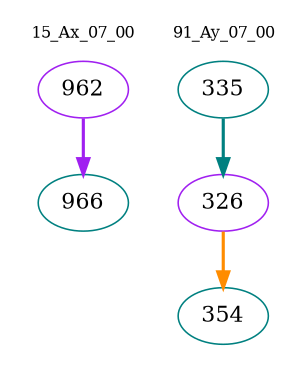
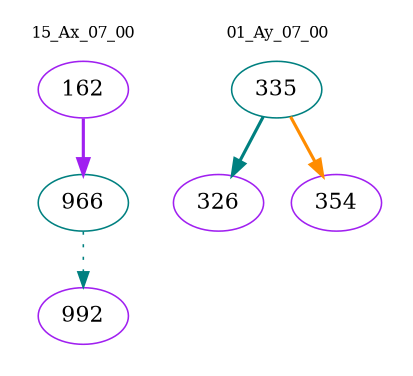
cluster "91_Ay_07_00": label "91_Ay_07_00" -> "01_Ay_07_00"
node "962": label "962" -> "162"
edge "326" -> "354": now "335" -> "354"
node "992": added
node "354": color teal -> purple
